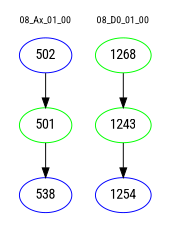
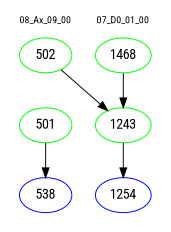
cluster "08_Ax_01_00": label "08_Ax_01_00" -> "08_Ax_09_00"
cluster "08_D0_01_00": label "08_D0_01_00" -> "07_D0_01_00"
node "502": color blue -> green
node "1268": label "1268" -> "1468"
edge "502" -> "501": now "502" -> "1243"
